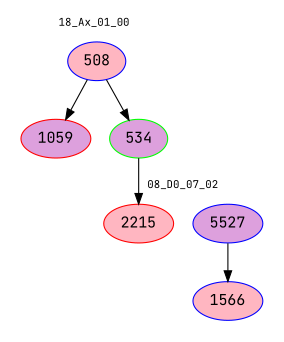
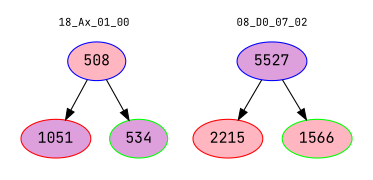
node "1059": label "1059" -> "1051"
edge "534" -> "2215": now "5527" -> "2215"
node "1566": color blue -> green
